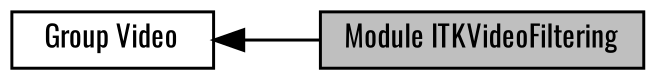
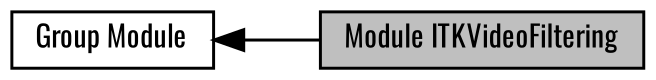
node "Group Video": label "Group Video" -> "Group Module"
